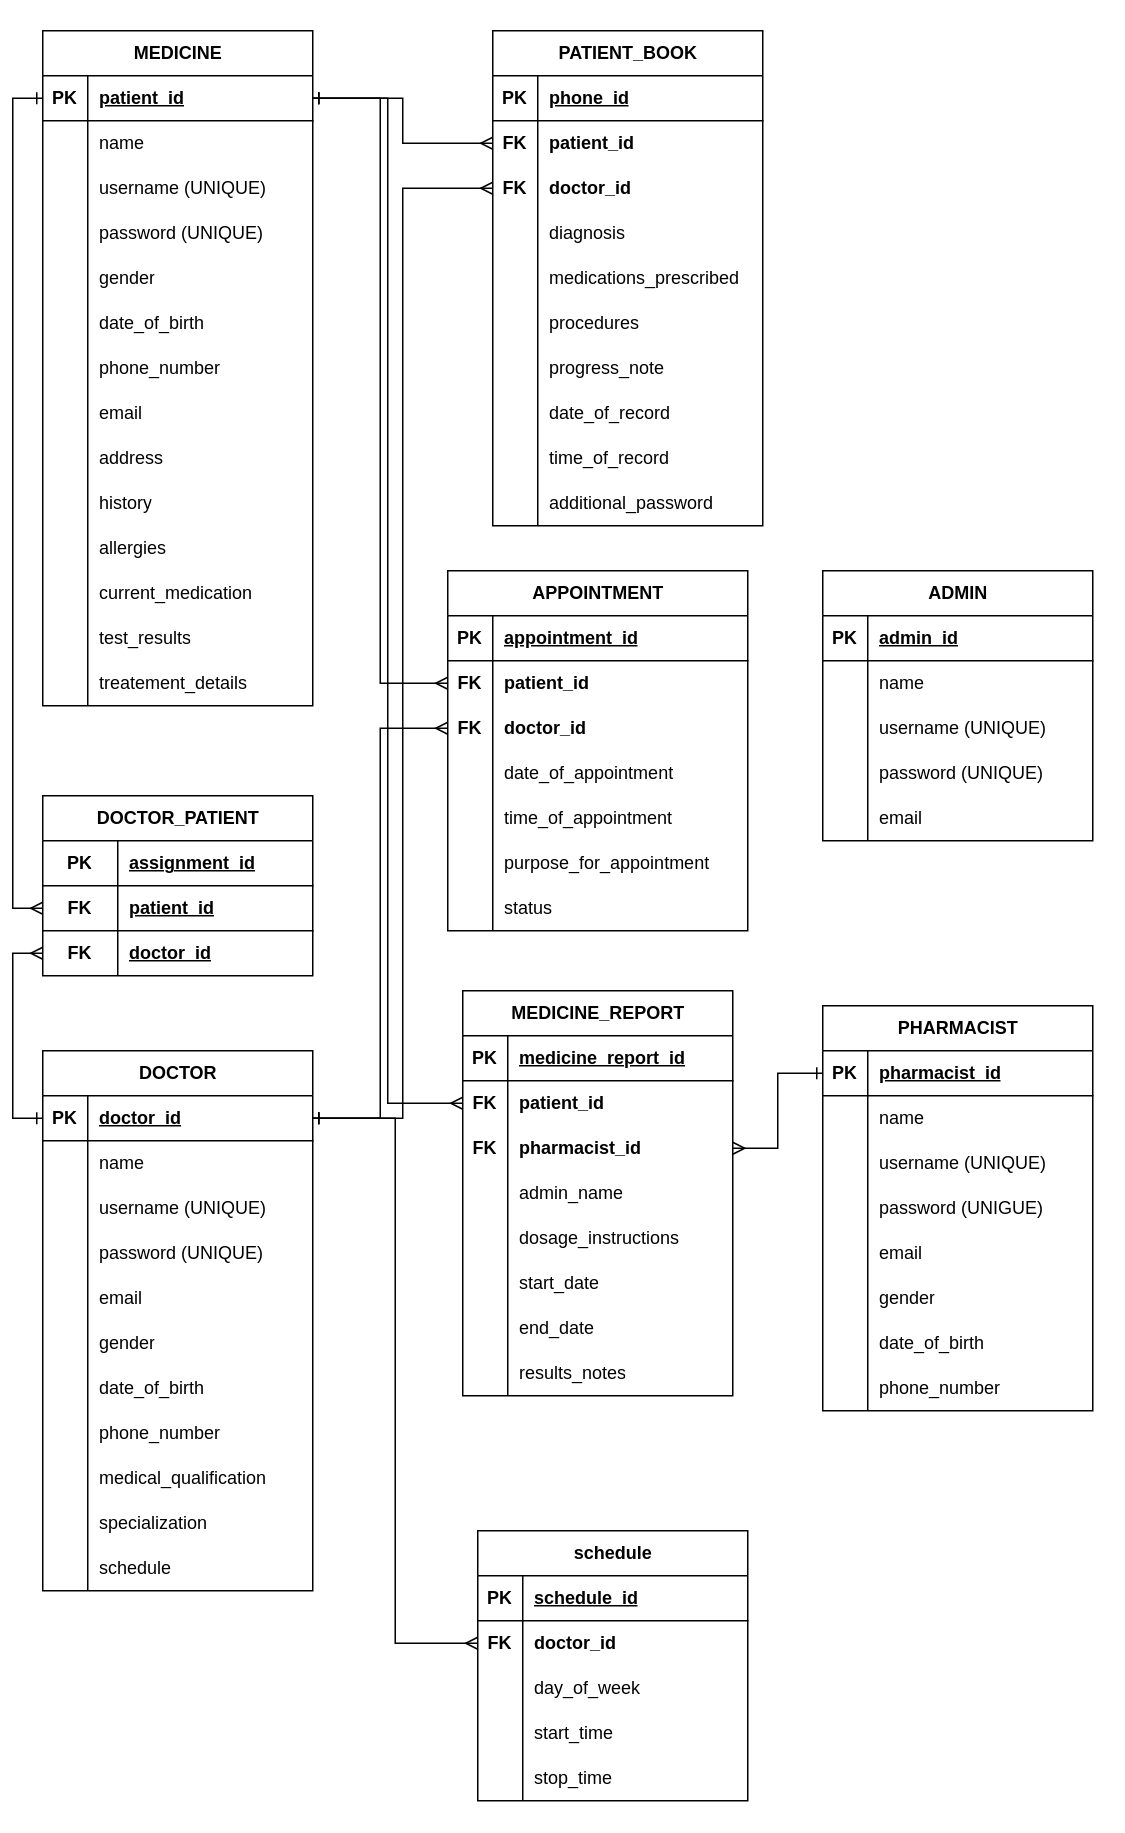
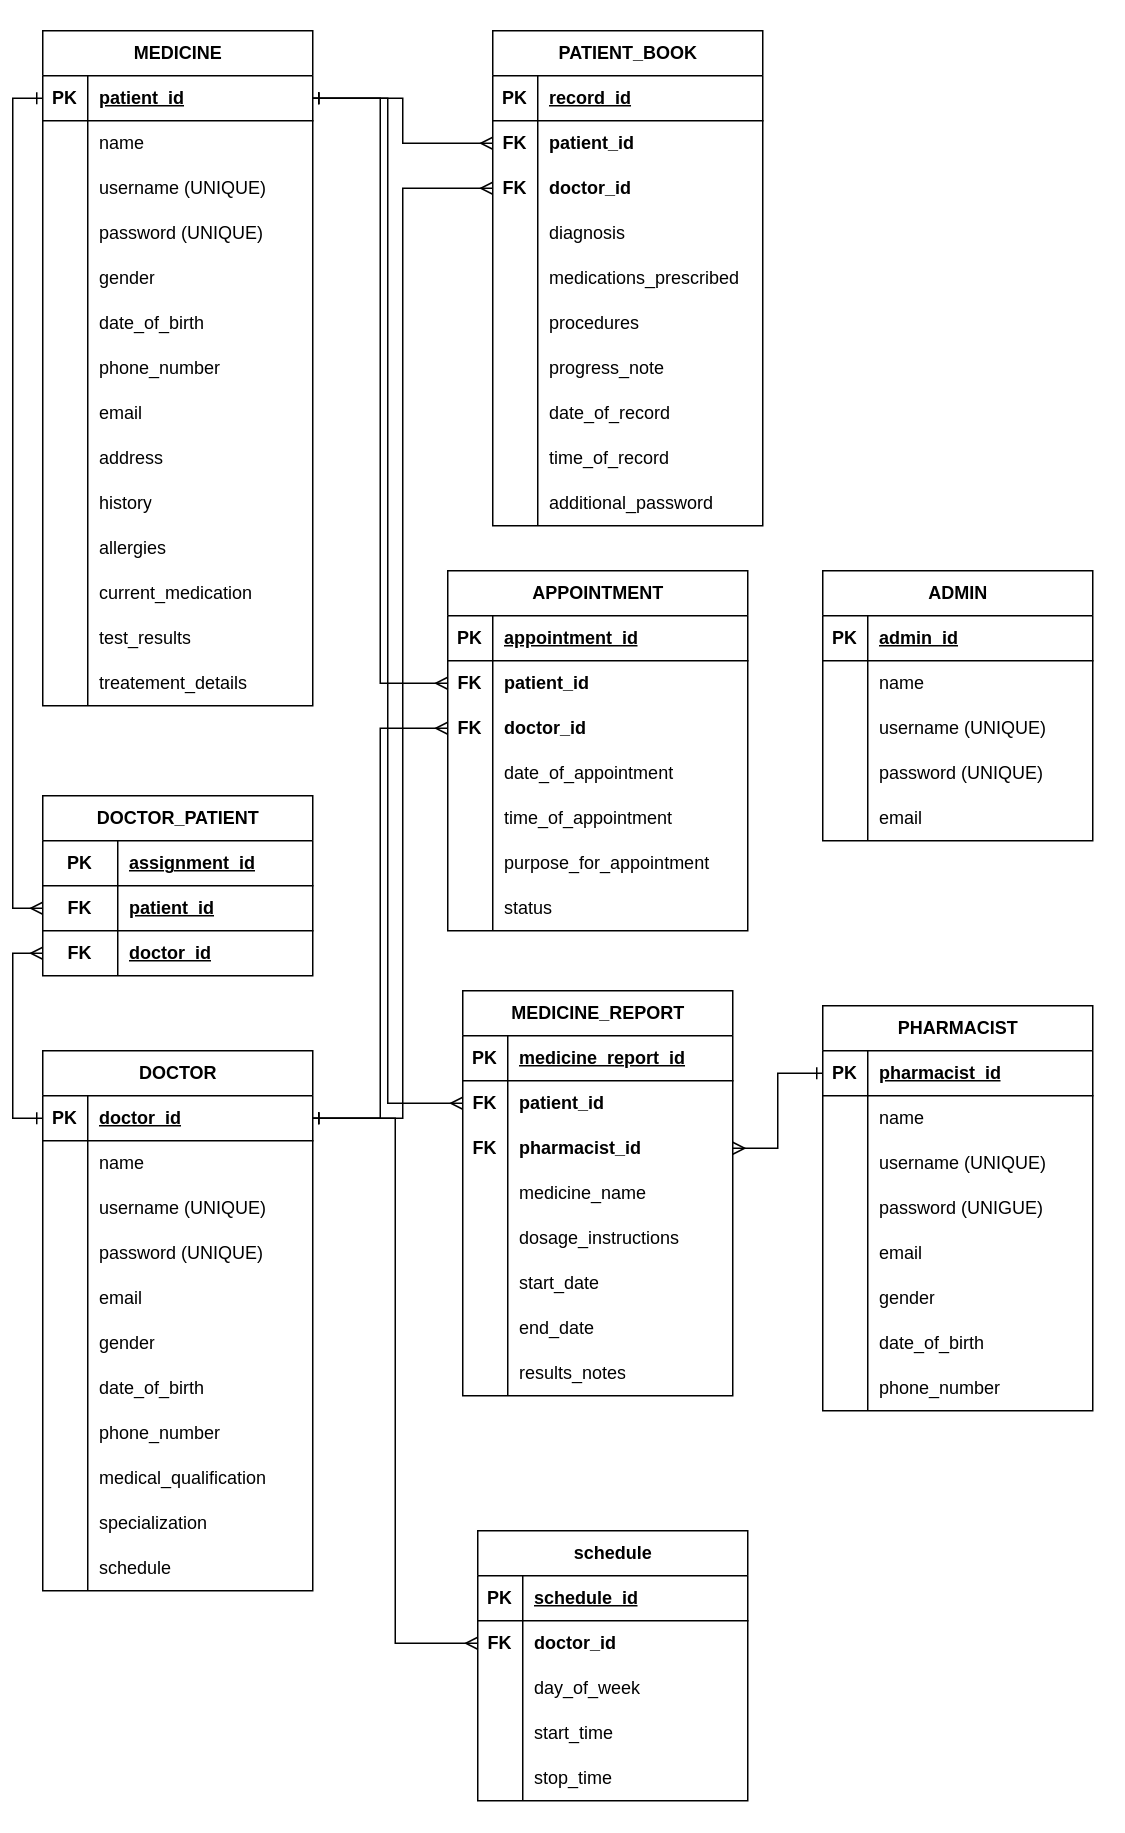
node "phone_id": label "phone_id" -> "record_id"
node "admin_name": label "admin_name" -> "medicine_name"
